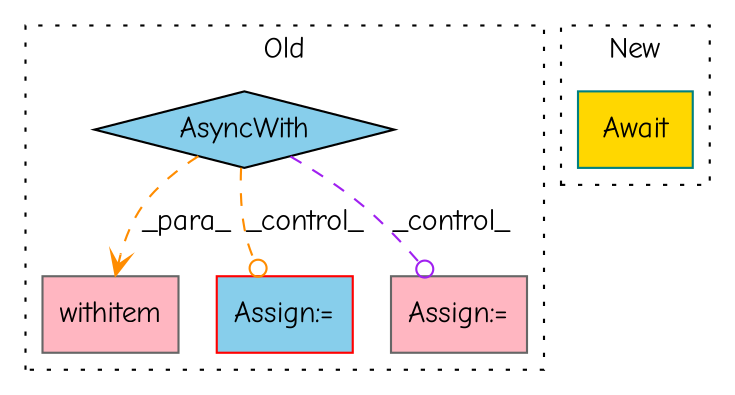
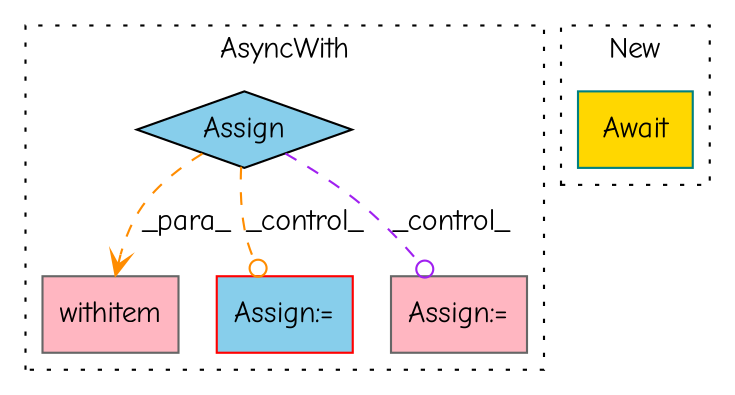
cluster "Old": label "Old" -> "AsyncWith"
node "AsyncWith": label "AsyncWith" -> "Assign"
